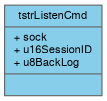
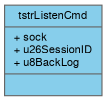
node "tstrListenCmd": text "+ u16SessionID" -> "+ u26SessionID"
